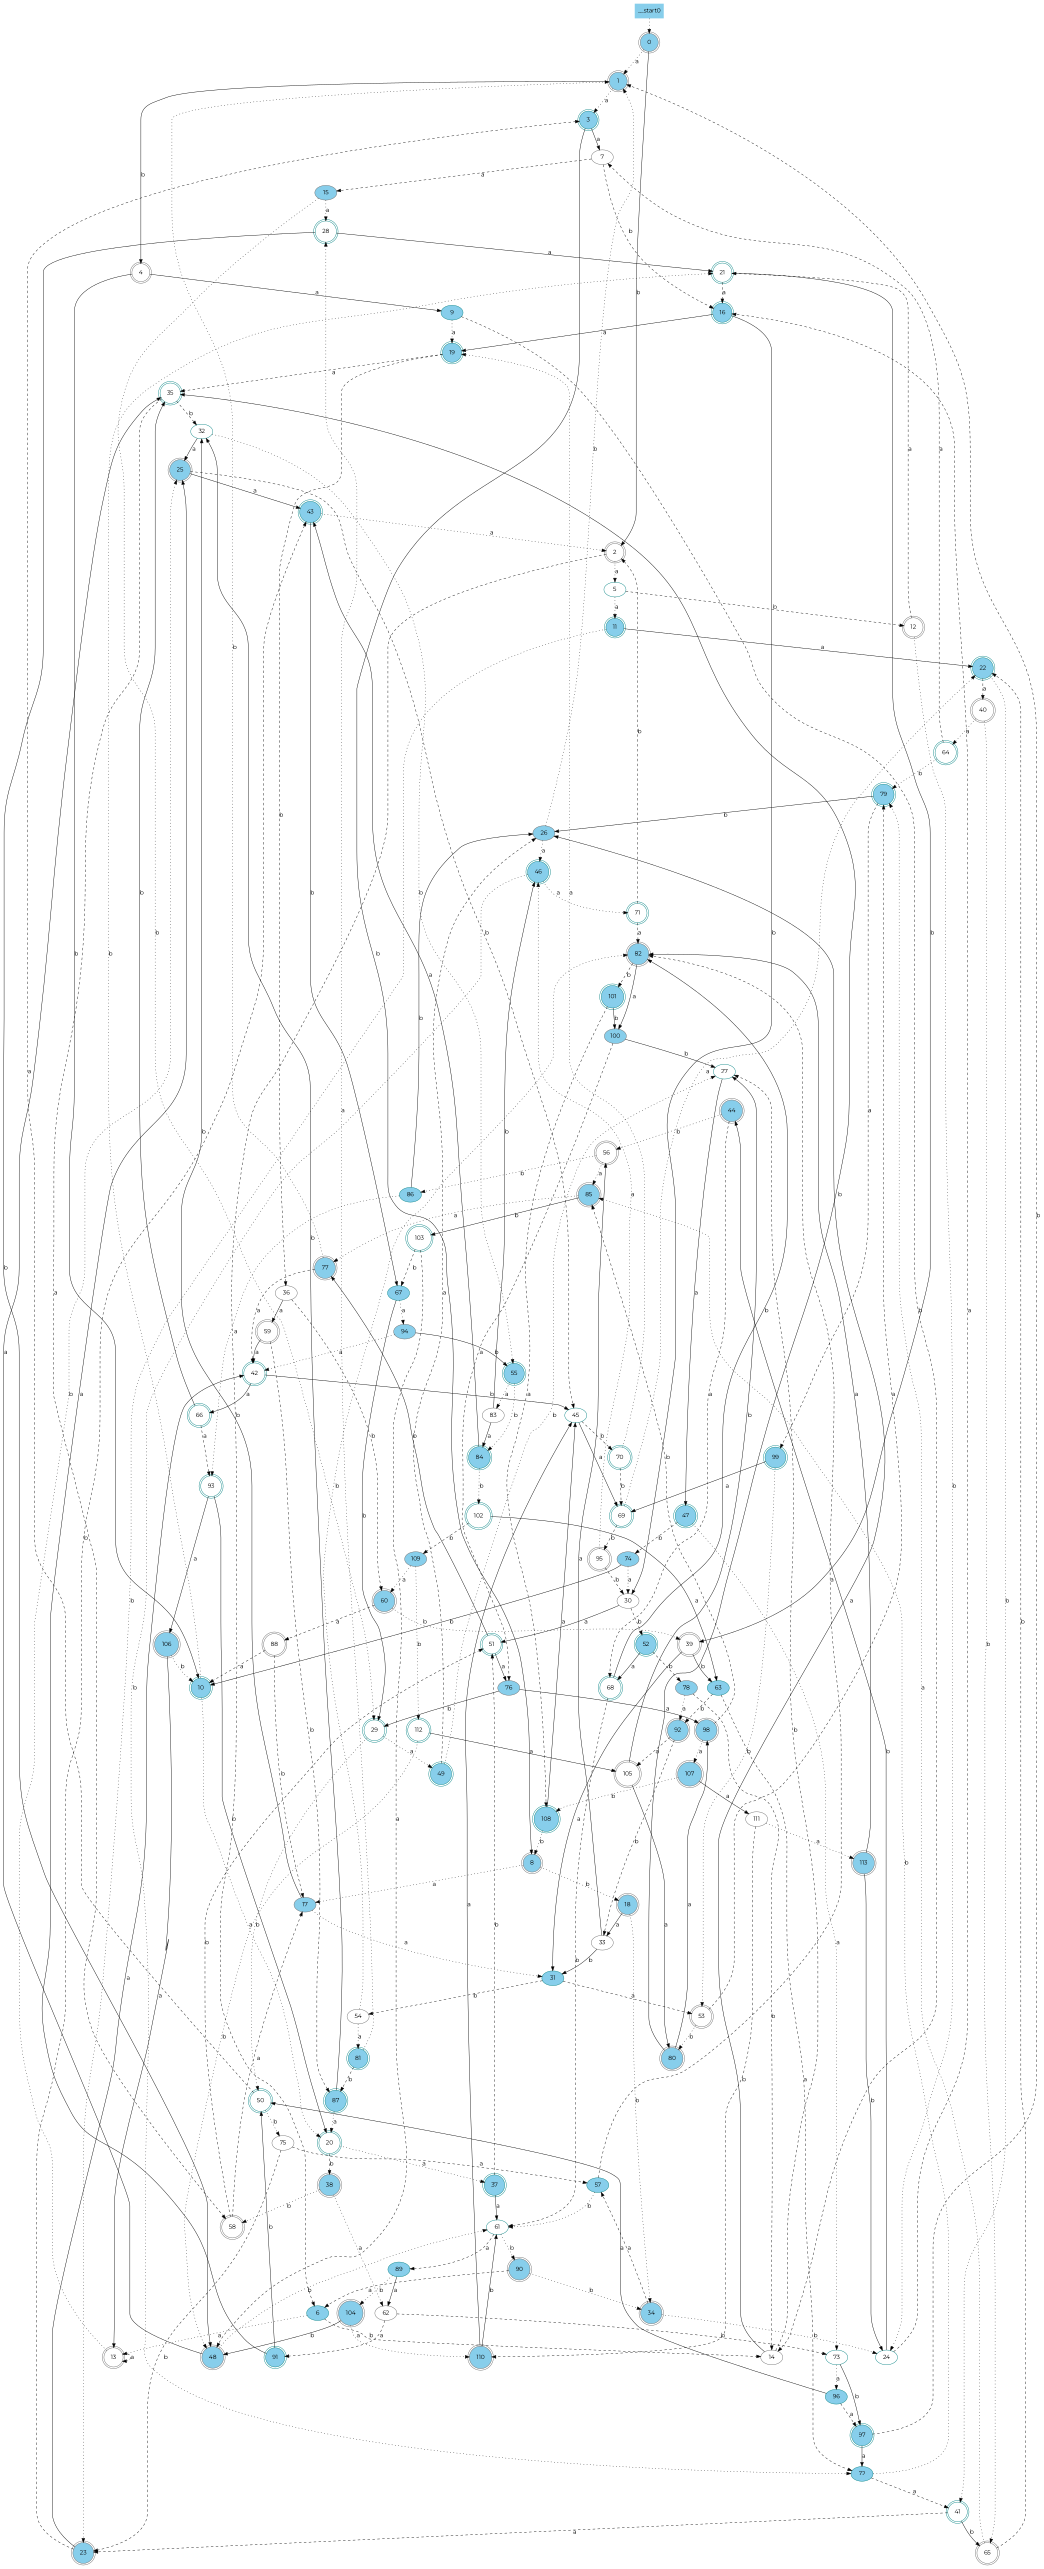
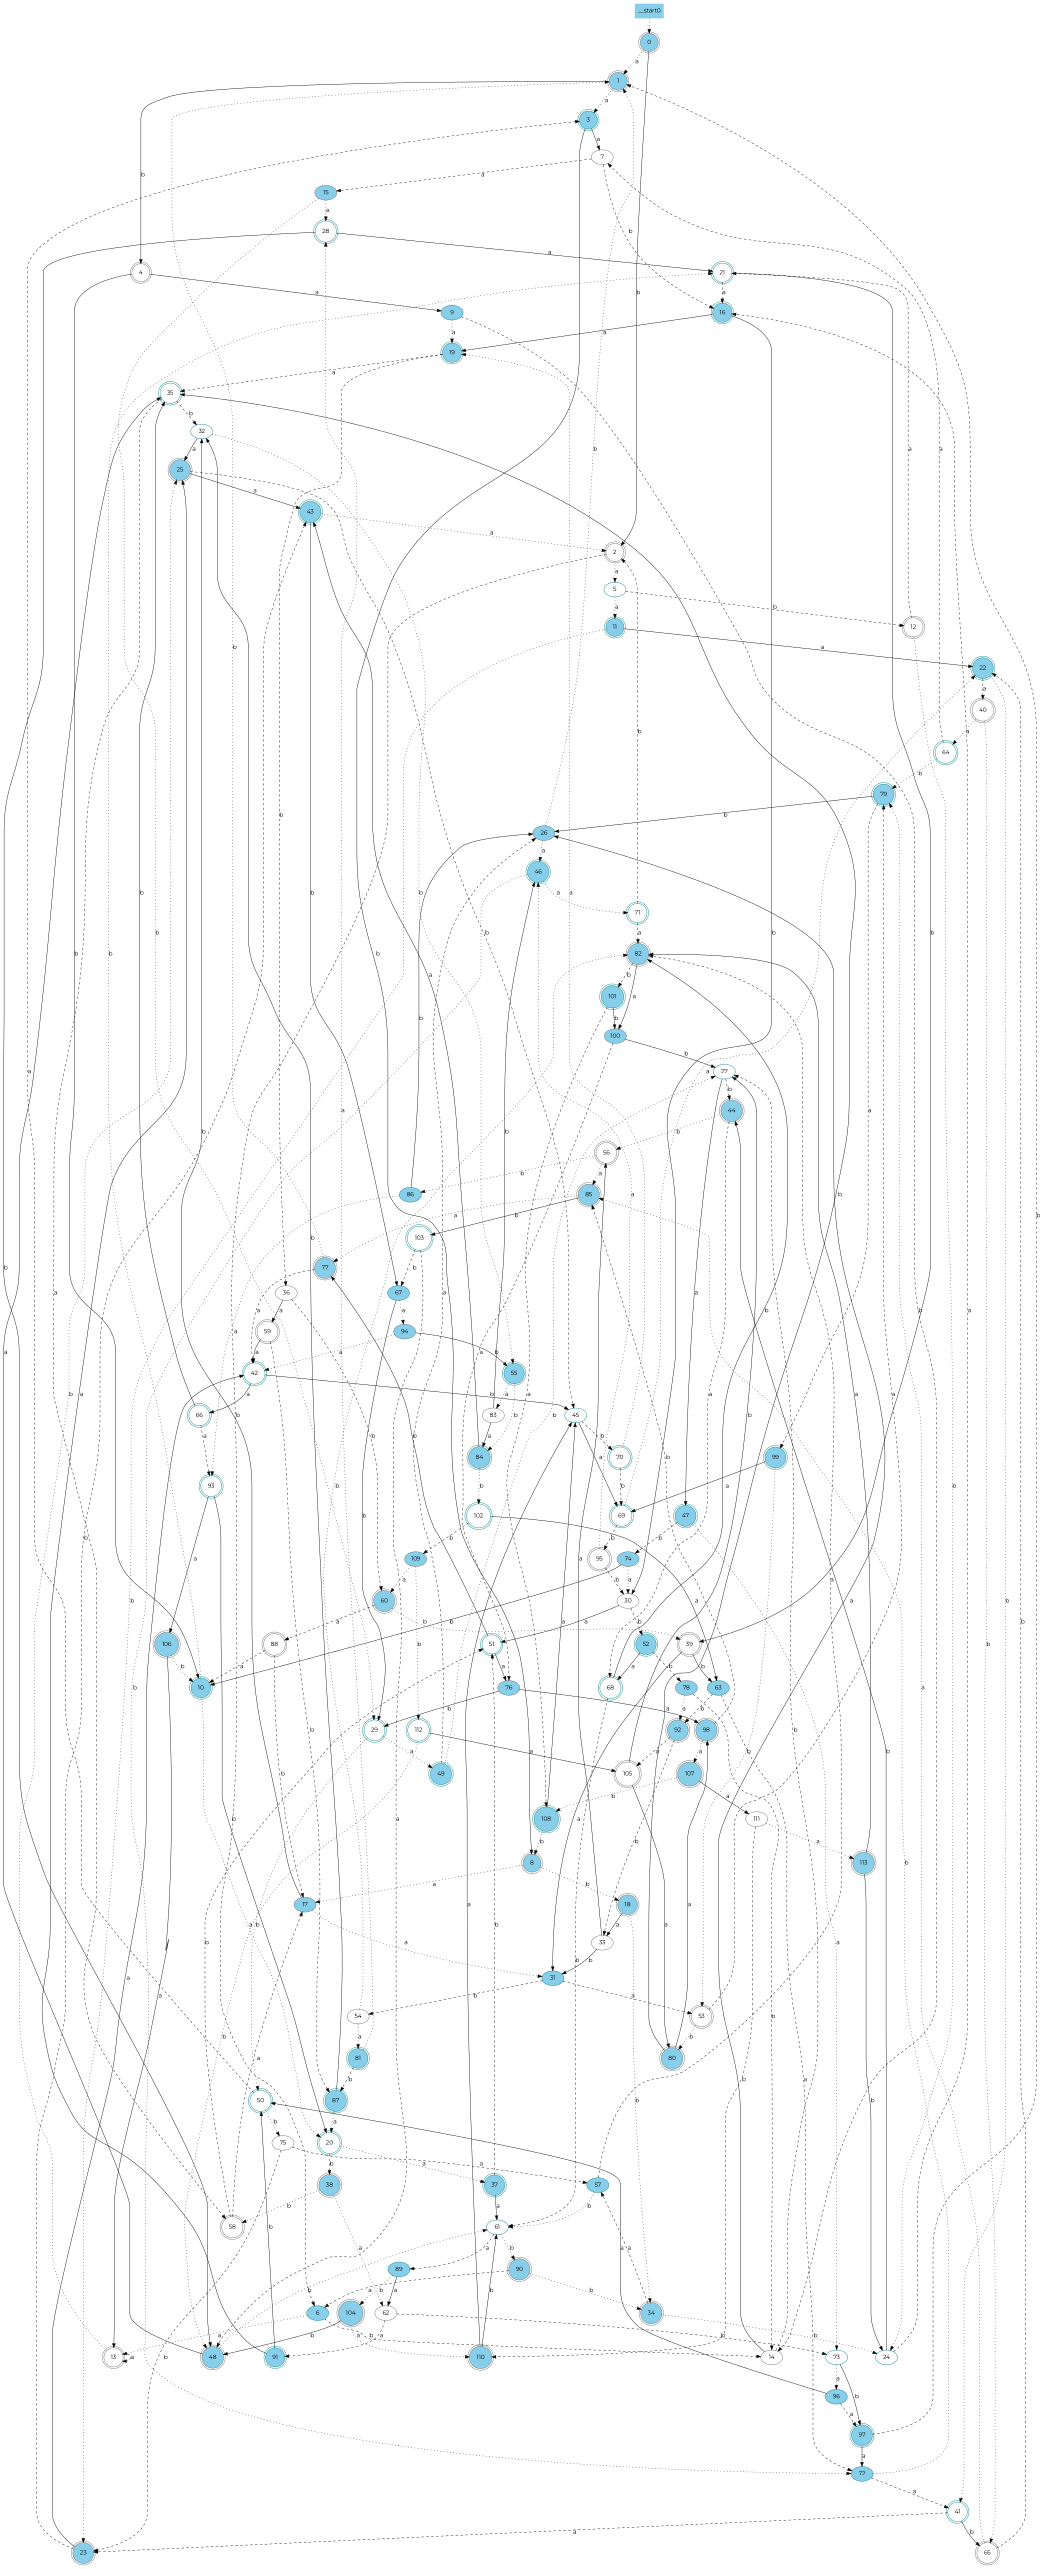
edge "27" -> "44": added, label "b"
